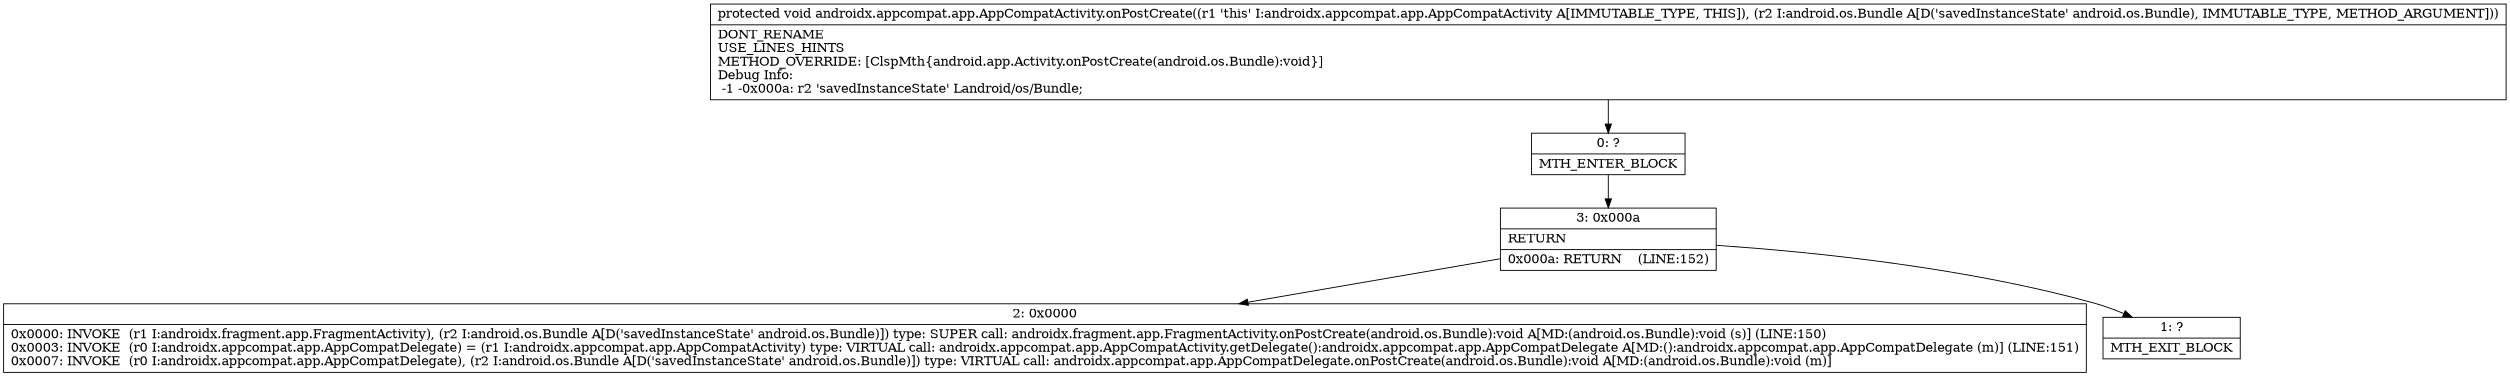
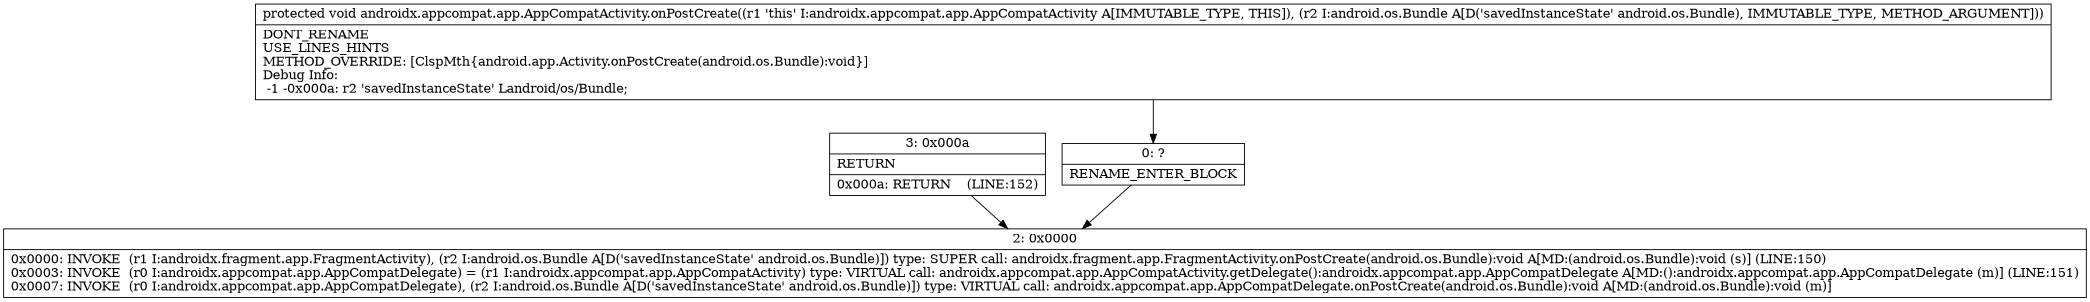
node "0: ?": text "MTH_ENTER_BLOCK" -> "RENAME_ENTER_BLOCK"
edge "0: ?" -> "3: 0x000a": now "0: ?" -> "2: 0x0000"
node "1: ?": removed
